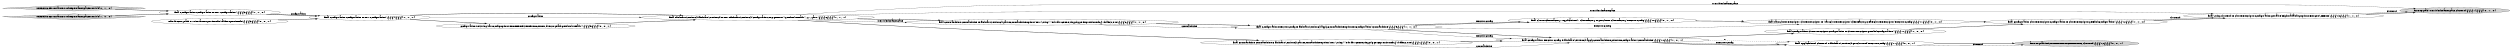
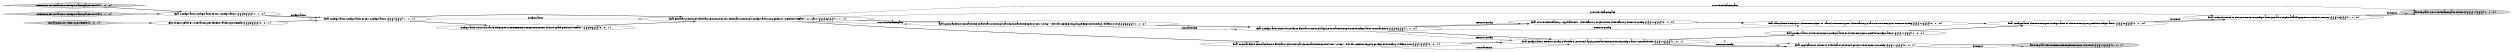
node "testYarnIDOverridesPropertiesFile['0', '0', '1']": added
